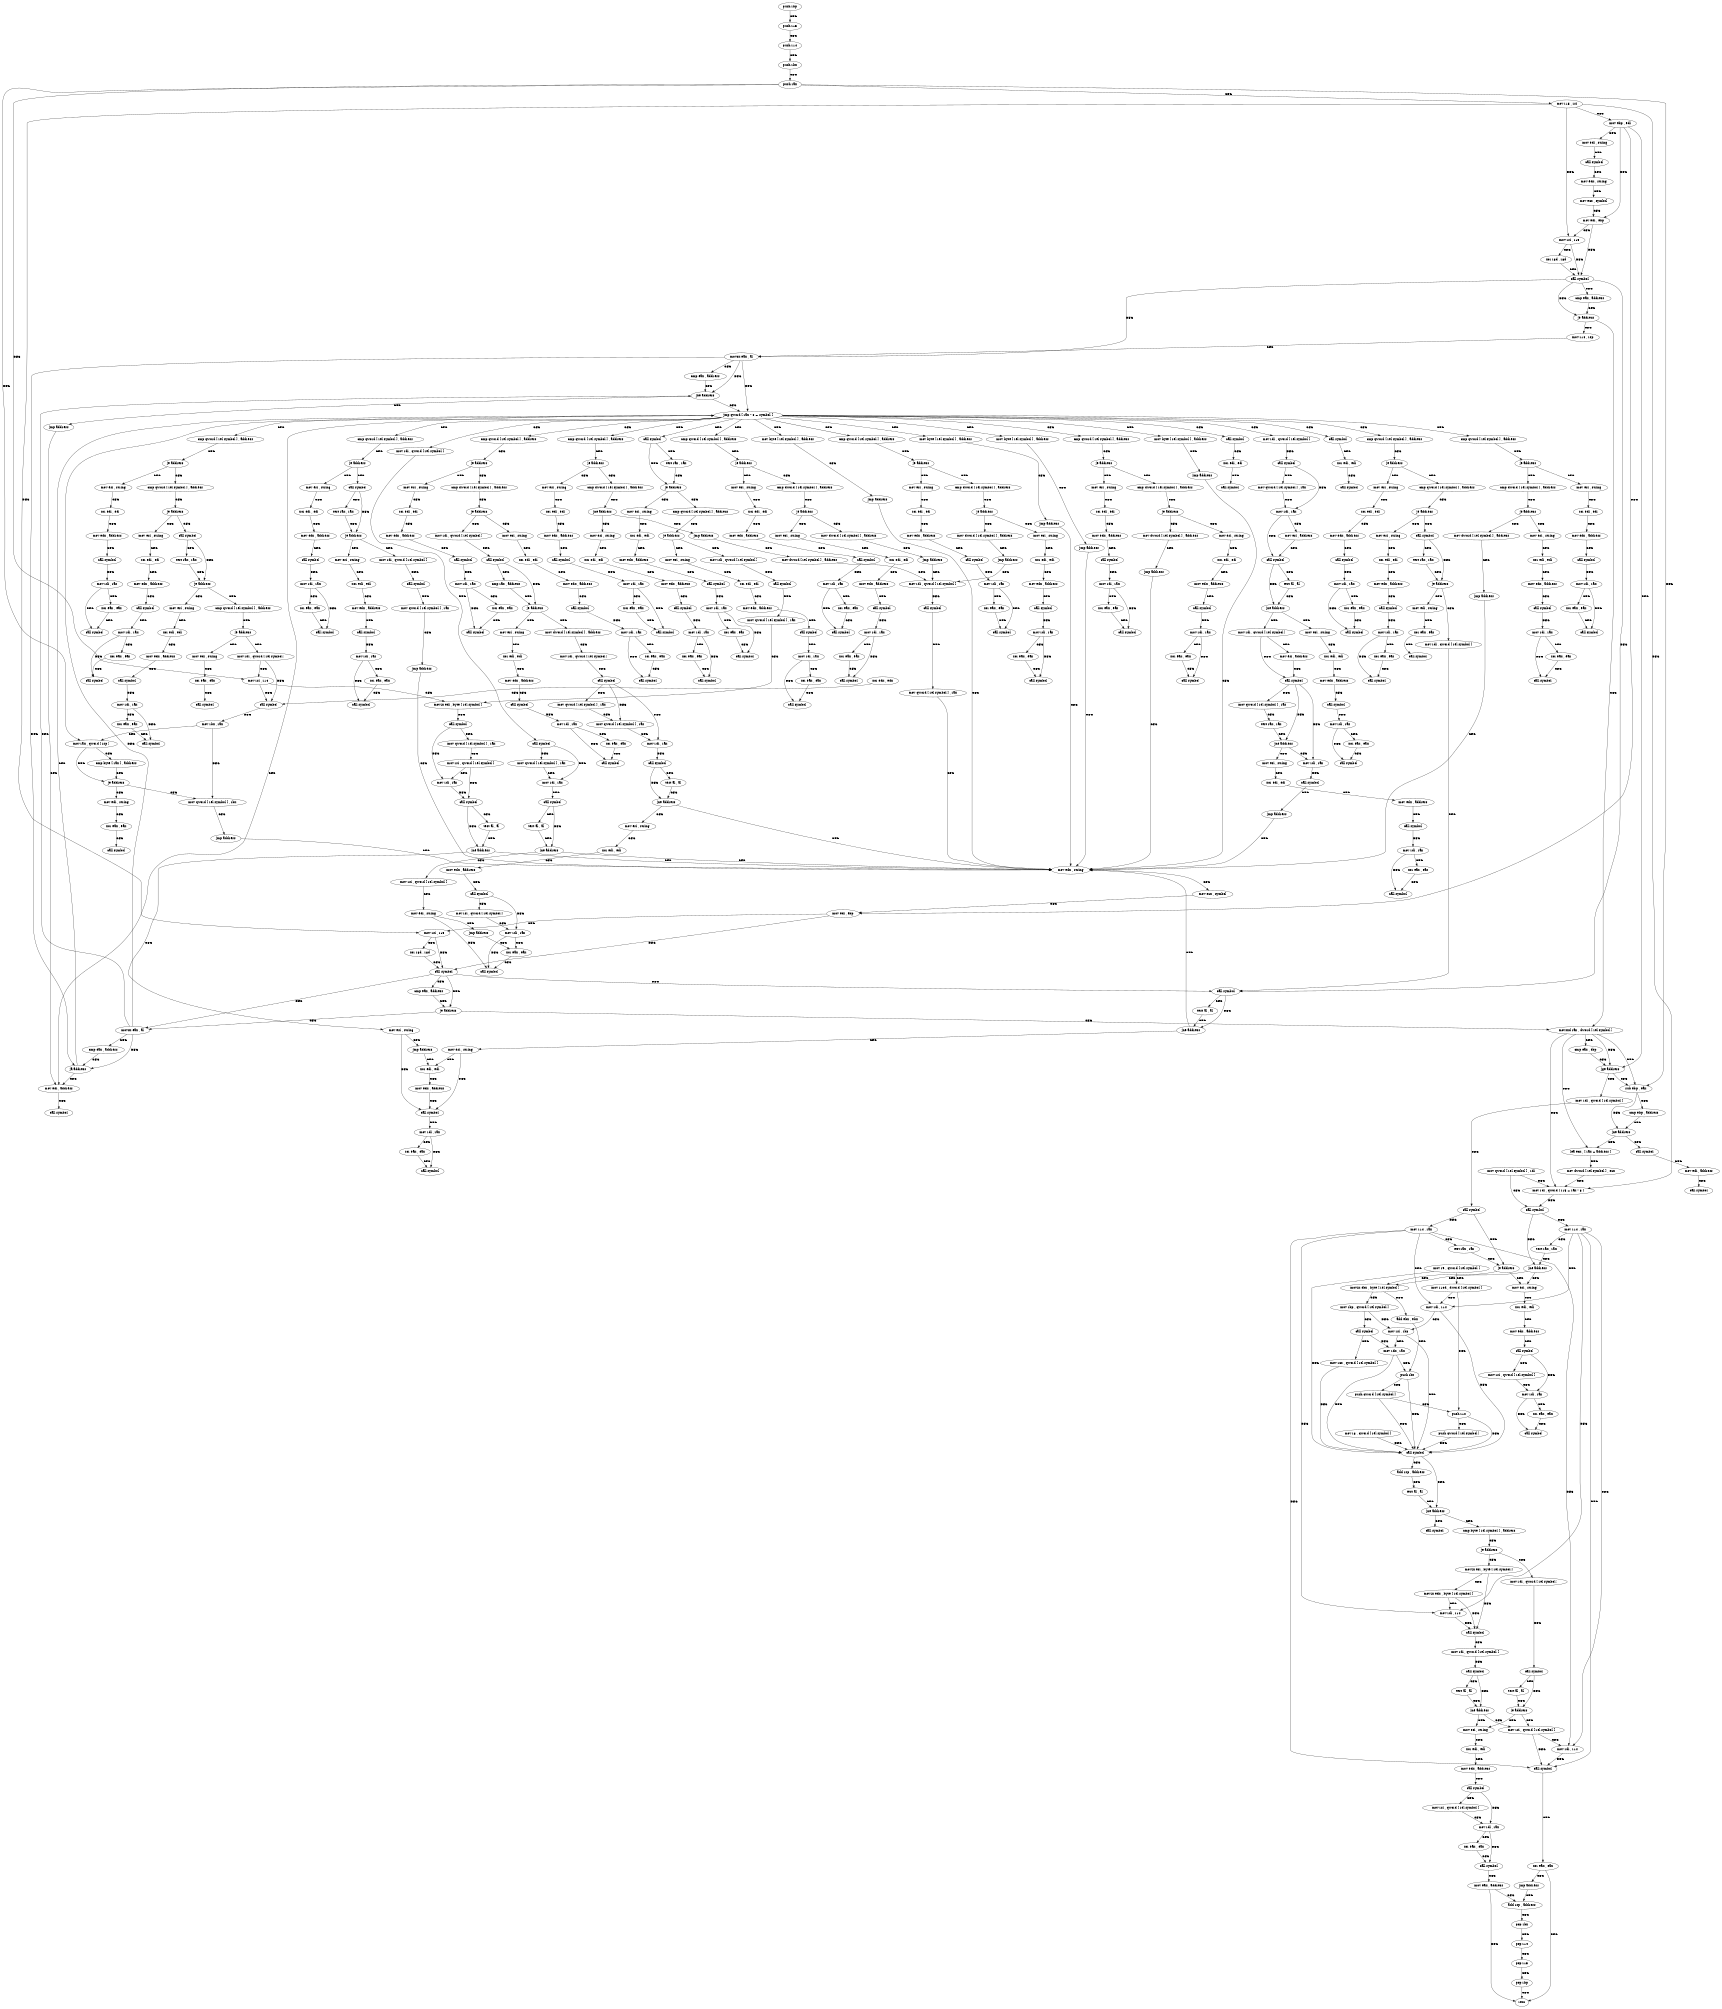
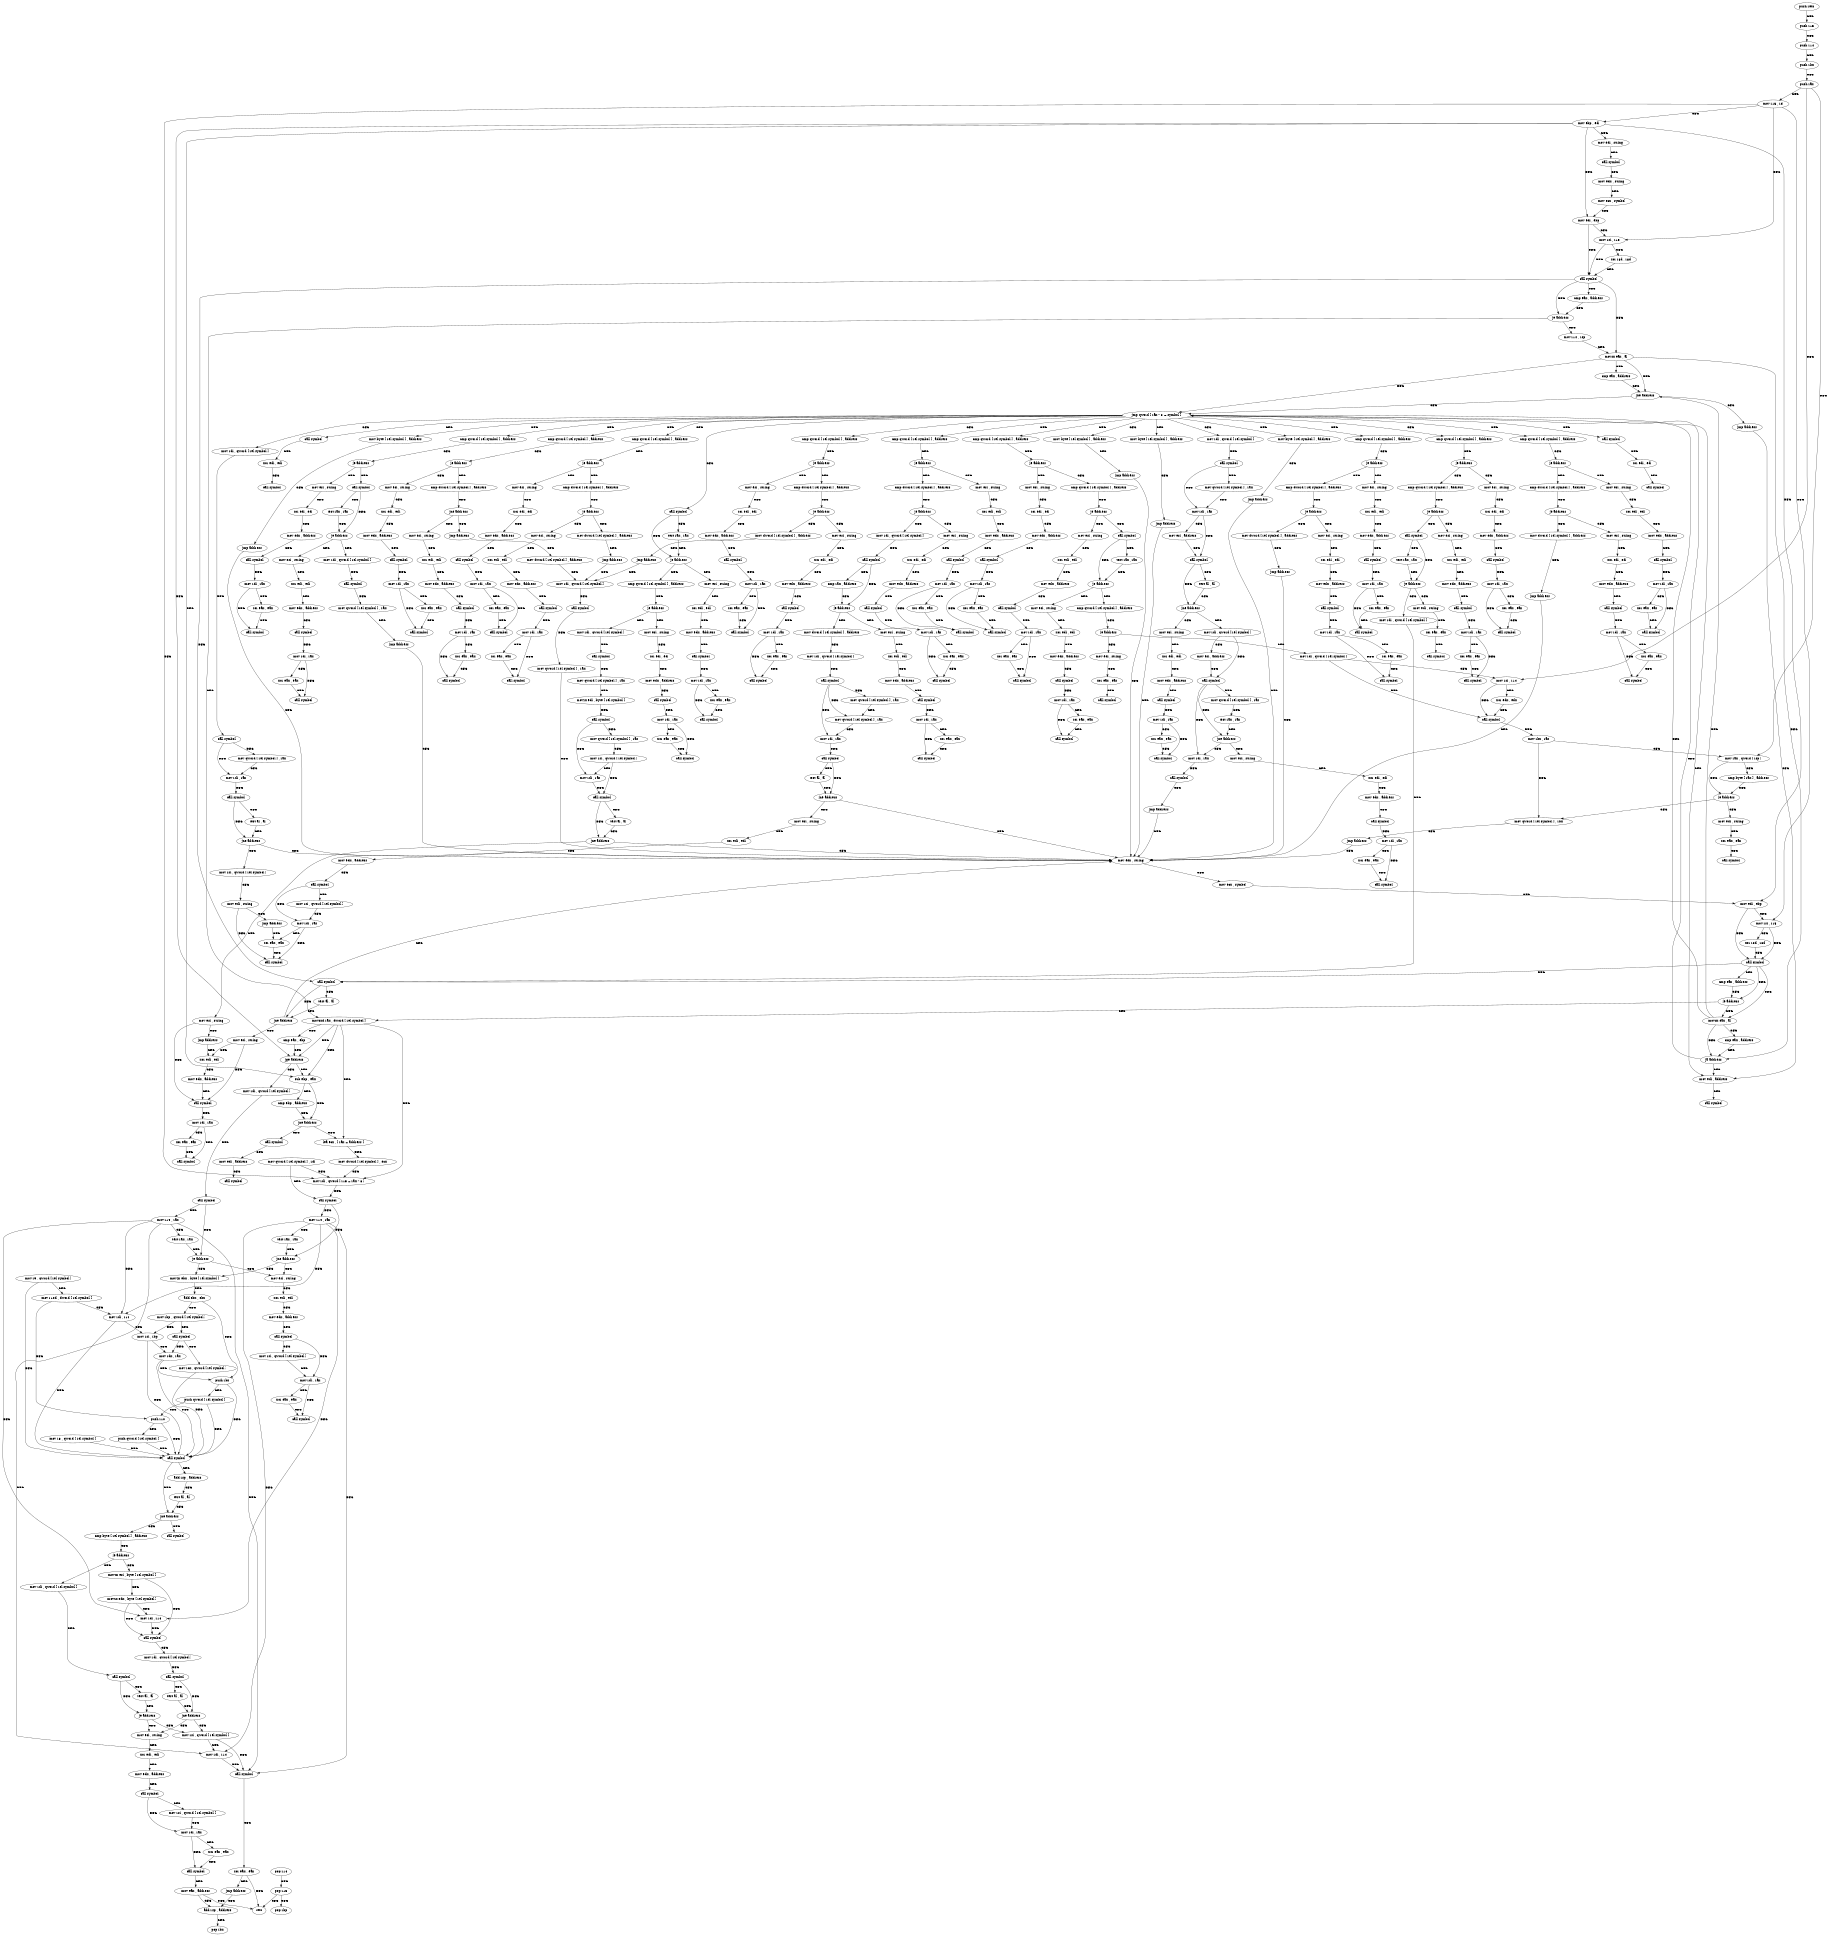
node "push rbp": label "push rbp" -> "push retn"
edge "push rax" -> "sub ebp , eax": now "mov ebp , edi" -> "sub ebp , eax"
edge "mov rsi , r14" -> "movzx edi , byte [ rel symbol ]": now "mov rsi , r14" -> "xor edx , edx"
edge "movzx ebx , byte [ rel symbol ]" -> "mov rbp , qword [ rel symbol ]": now "add ebx , ebx" -> "mov rbp , qword [ rel symbol ]"
edge "pop rbx" -> "pop r14": removed, label "CFG"
edge "pop rbp" -> "retn": now "pop r15" -> "retn"
